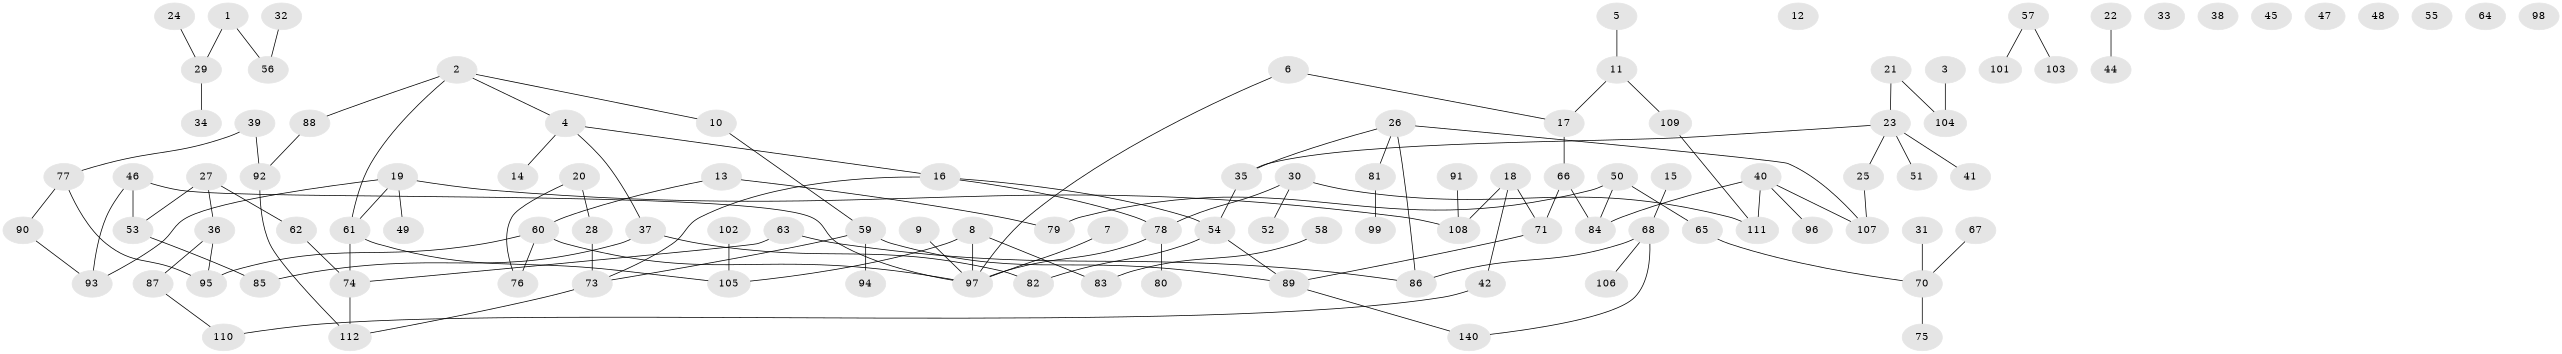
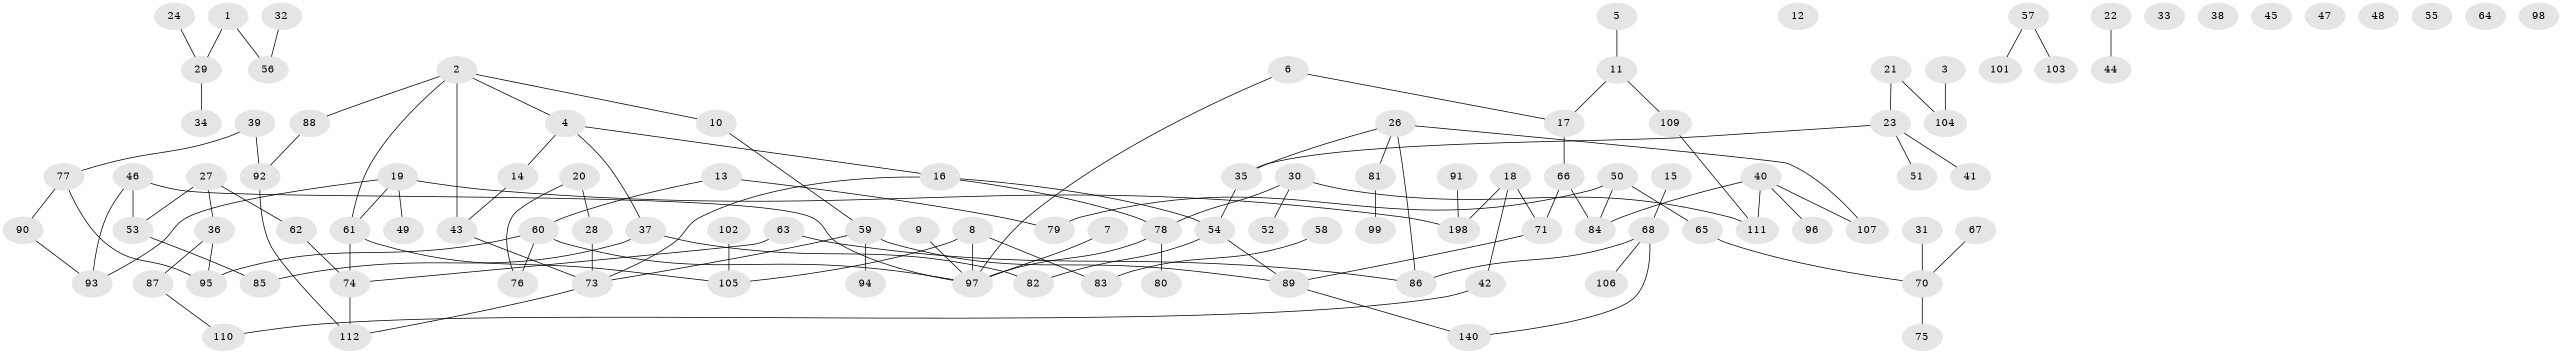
node "25": removed
node "43": added
node "108": label "108" -> "198"
